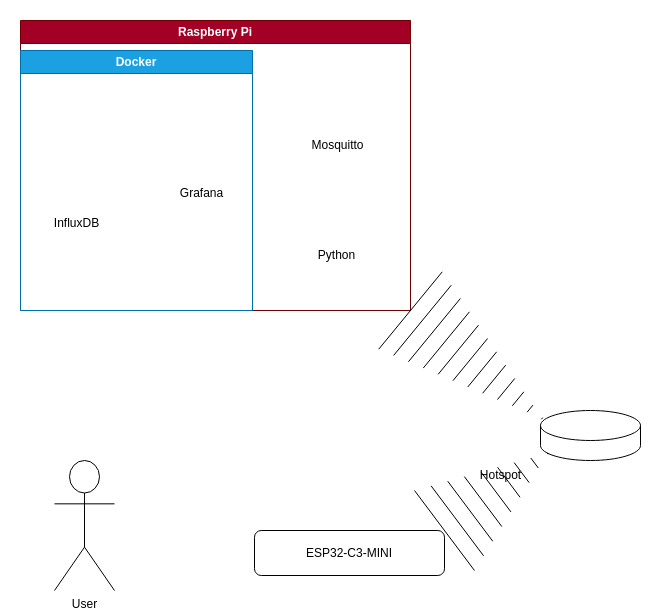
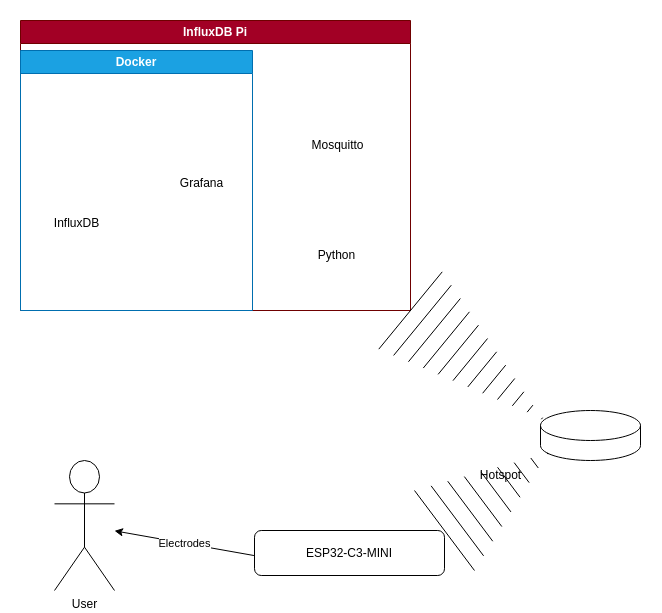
node "Raspberry Pi": label "Raspberry Pi" -> "InfluxDB Pi"
node "Grafana": moved (202, 193) -> (202, 183)
edge "ESP32-C3-MINI" -> "User": added, label "Electrodes"
